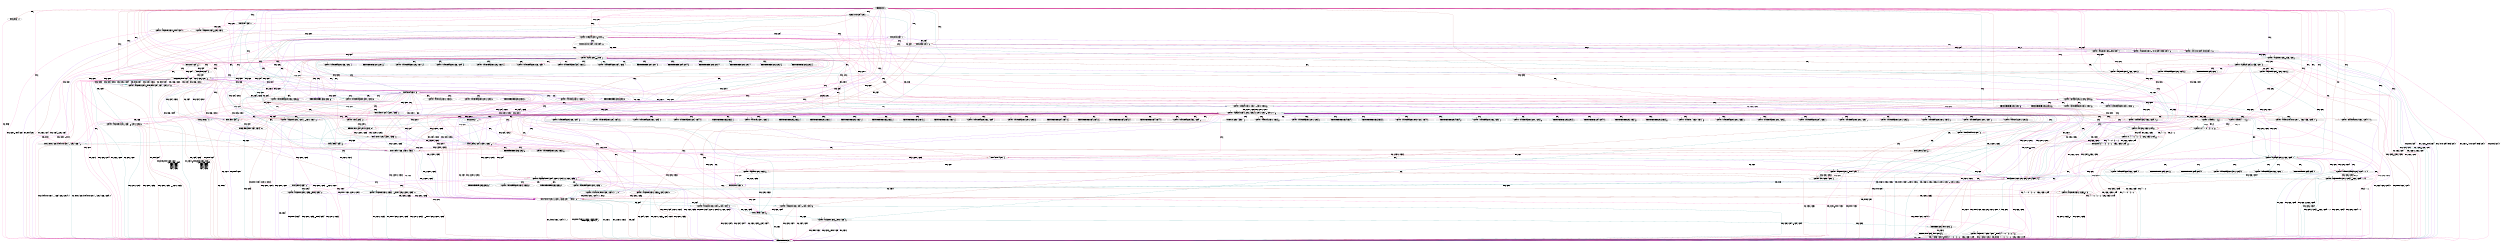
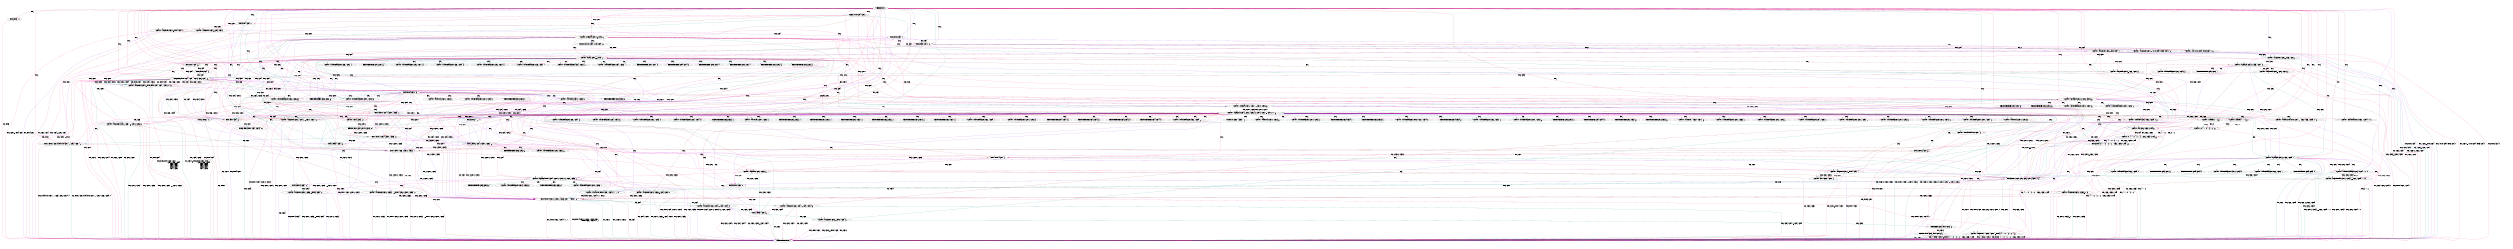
edge "(RETURN,return -VAR46;,return -VAR46;)" -> "(FUN11,FUN11(VAR2, &VAR10->VAR25))": now "(FUN10,FUN10(VAR4, &VAR10->VAR25))" -> "(FUN11,FUN11(VAR2, &VAR10->VAR25))"
